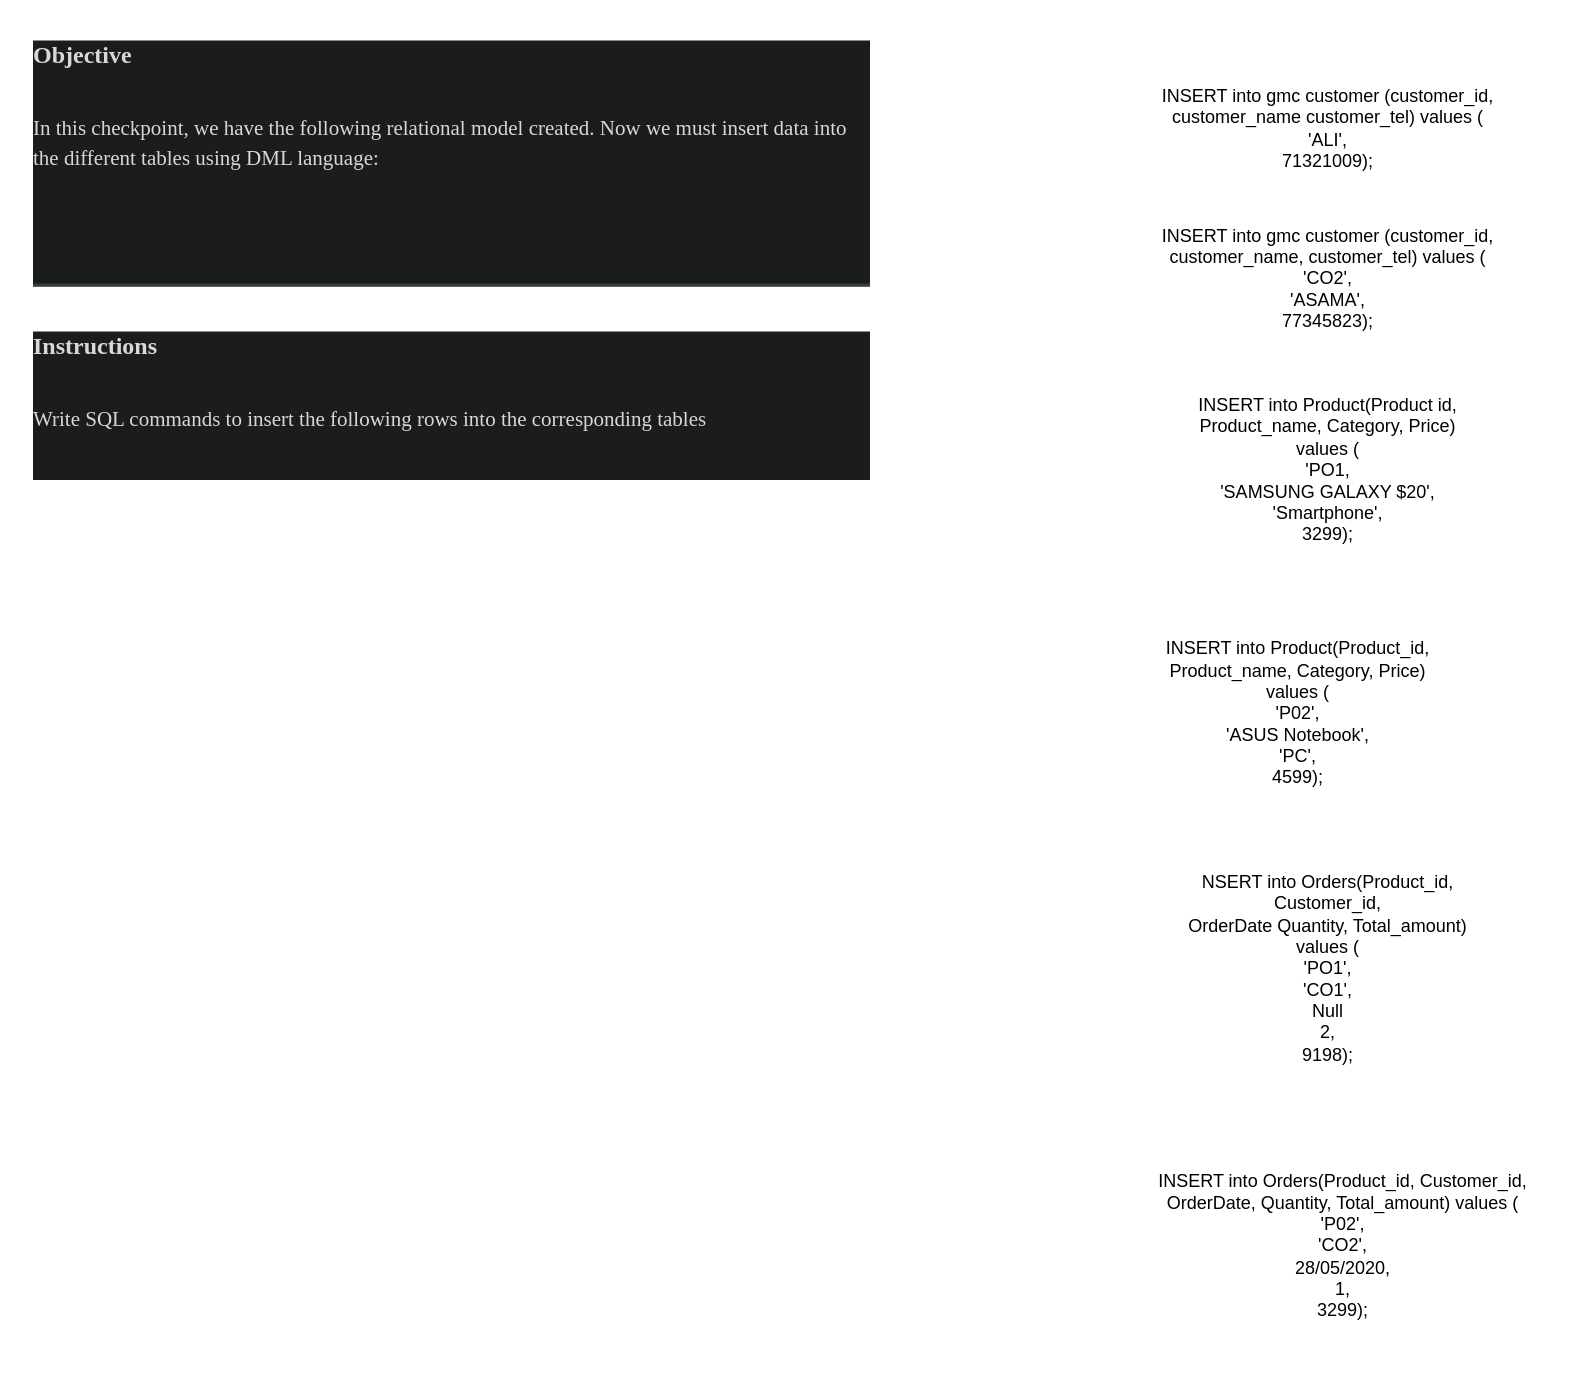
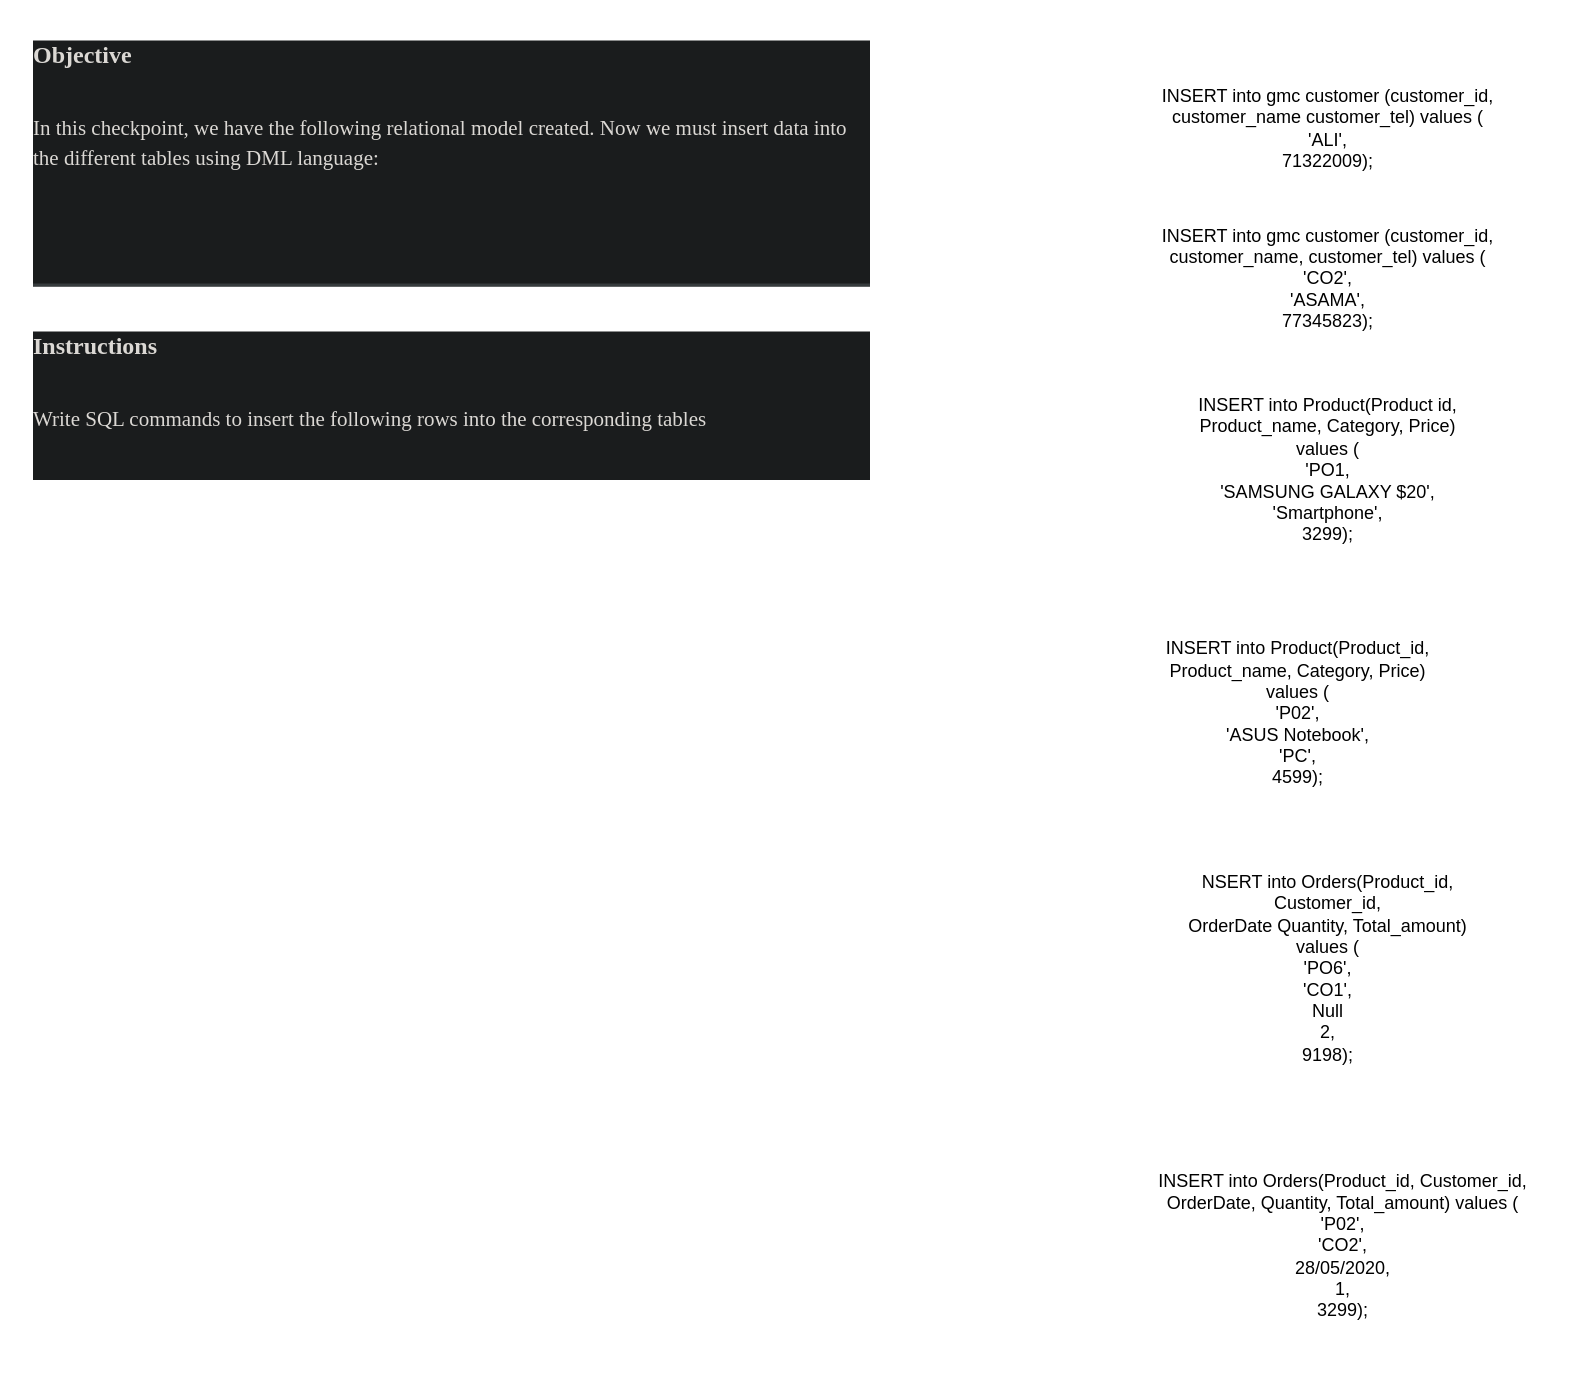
node "INSERT into gmc customer (customer_id, customer_name customer_tel) values ( 'ALI', 71321009);": label "INSERT into gmc customer (customer_id, customer_name customer_tel) values ( 'ALI', 71321009);" -> "INSERT into gmc customer (customer_id, customer_name customer_tel) values ( 'ALI', 71322009);"
node "NSERT into Orders(Product_id, Customer_id, OrderDate Quantity, Total_amount) values ( 'PO1', 'CO1', Null 2, 9198);": label "NSERT into Orders(Product_id, Customer_id, OrderDate Quantity, Total_amount) values ( 'PO1', 'CO1', Null 2, 9198);" -> "NSERT into Orders(Product_id, Customer_id, OrderDate Quantity, Total_amount) values ( 'PO6', 'CO1', Null 2, 9198);"
